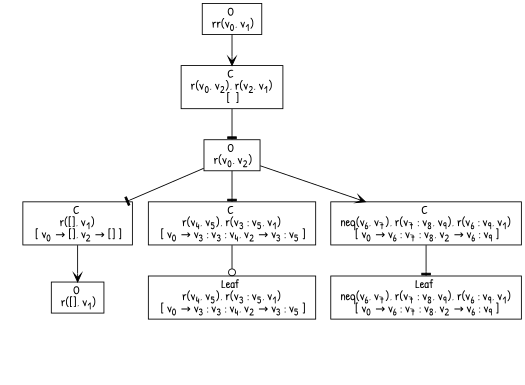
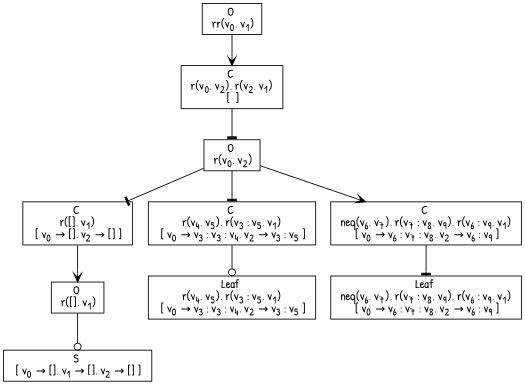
node "S": added
